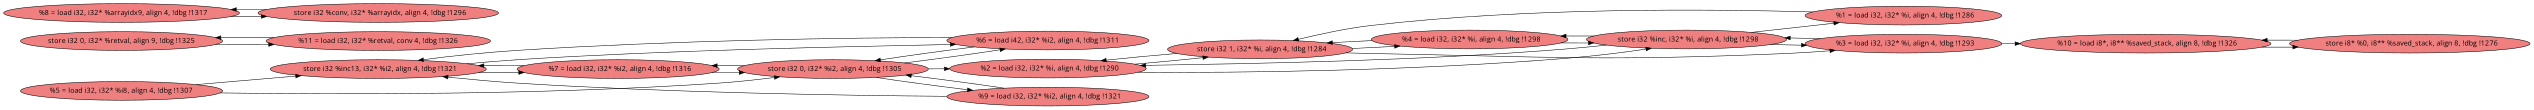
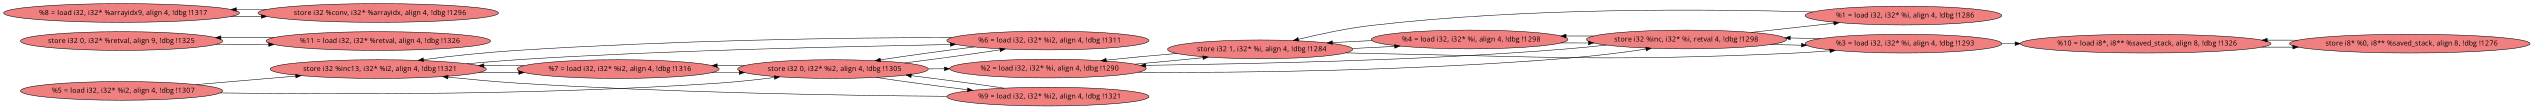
node "store i32 %inc, i32* %i, align 4, !dbg !1298": label "store i32 %inc, i32* %i, align 4, !dbg !1298" -> "store i32 %inc, i32* %i, retval 4, !dbg !1298"
node "%11 = load i32, i32* %retval, conv 4, !dbg !1326": label "%11 = load i32, i32* %retval, conv 4, !dbg !1326" -> "%11 = load i32, i32* %retval, align 4, !dbg !1326"
node "%6 = load i42, i32* %i2, align 4, !dbg !1311": label "%6 = load i42, i32* %i2, align 4, !dbg !1311" -> "%6 = load i32, i32* %i2, align 4, !dbg !1311"
node "%5 = load i32, i32* %i8, align 4, !dbg !1307": label "%5 = load i32, i32* %i8, align 4, !dbg !1307" -> "%5 = load i32, i32* %i2, align 4, !dbg !1307"
